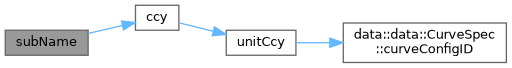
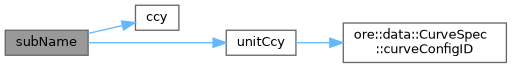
edge "ccy" -> "unitCcy": now "subName" -> "unitCcy"
node "data::data::CurveSpec ::curveConfigID": label "data::data::CurveSpec ::curveConfigID" -> "ore::data::CurveSpec ::curveConfigID"
